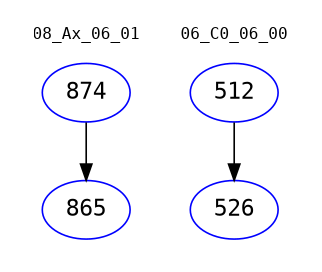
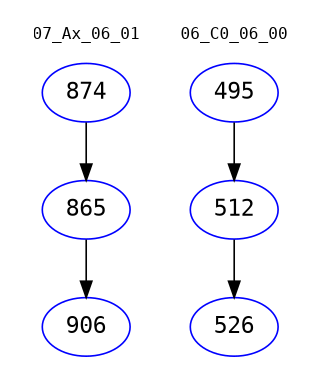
cluster "08_Ax_06_01": label "08_Ax_06_01" -> "07_Ax_06_01"
node "495": added
node "906": added
